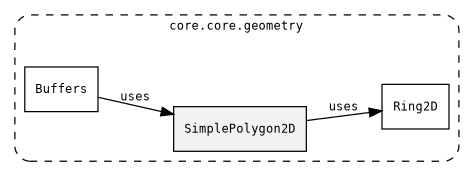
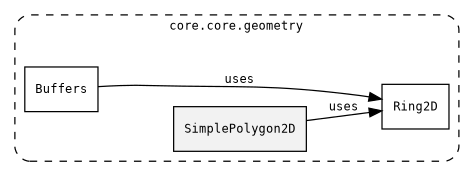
edge "Buffers" -> "SimplePolygon2D": now "Buffers" -> "Ring2D"
